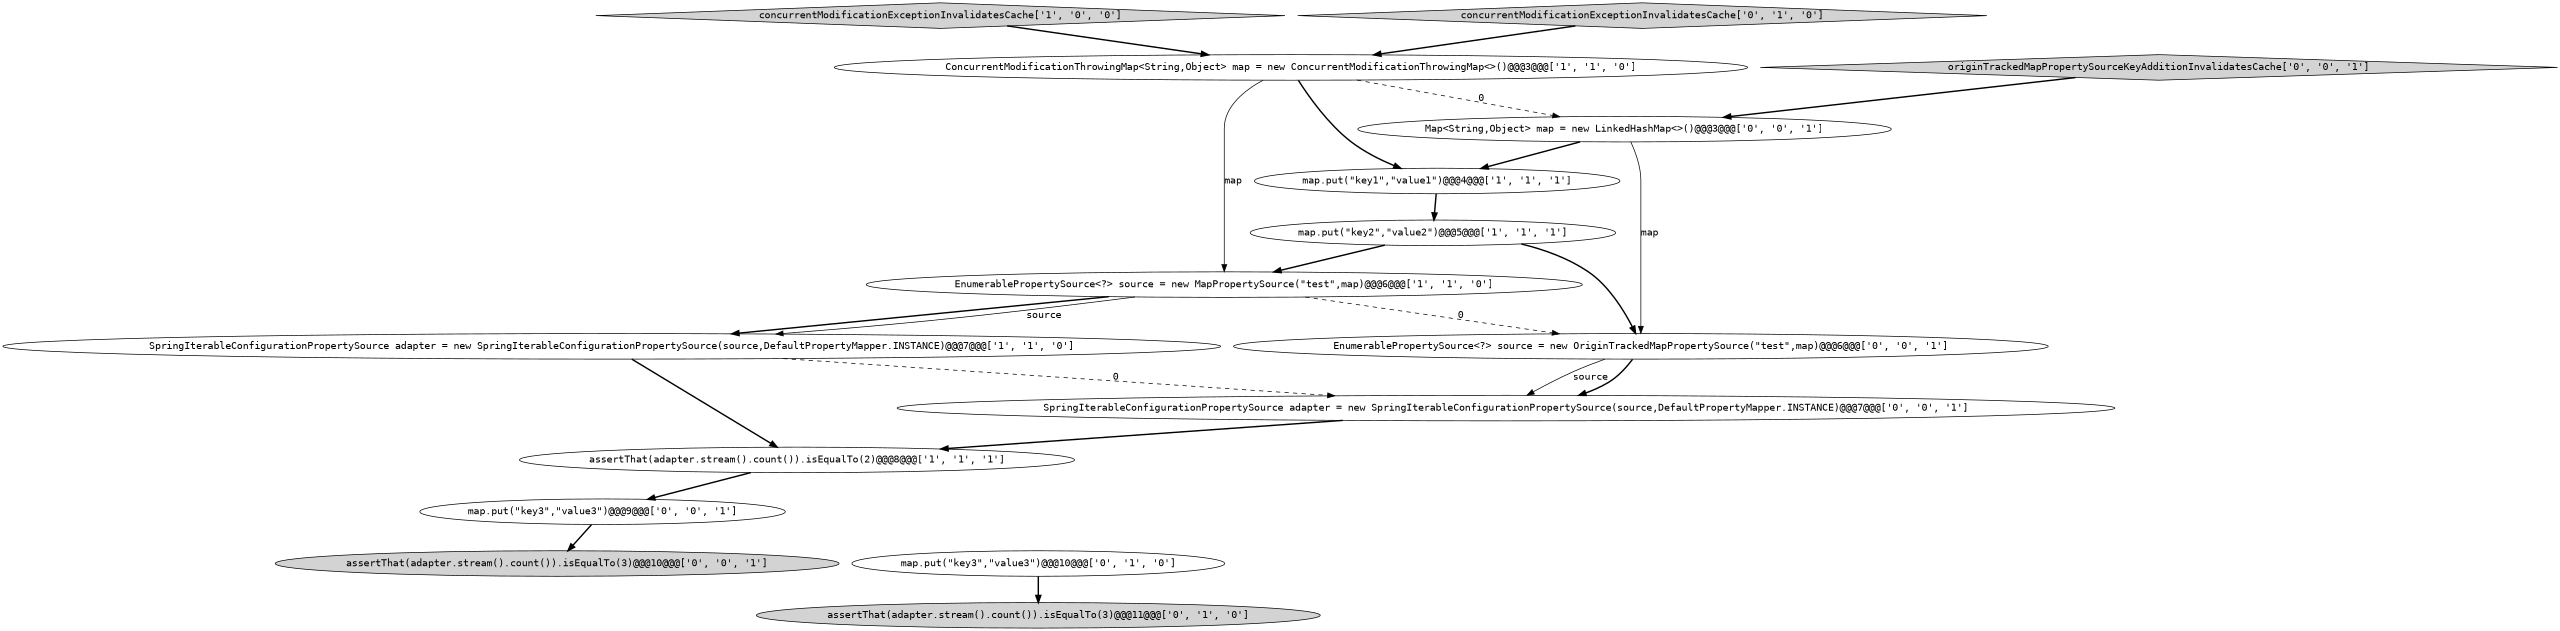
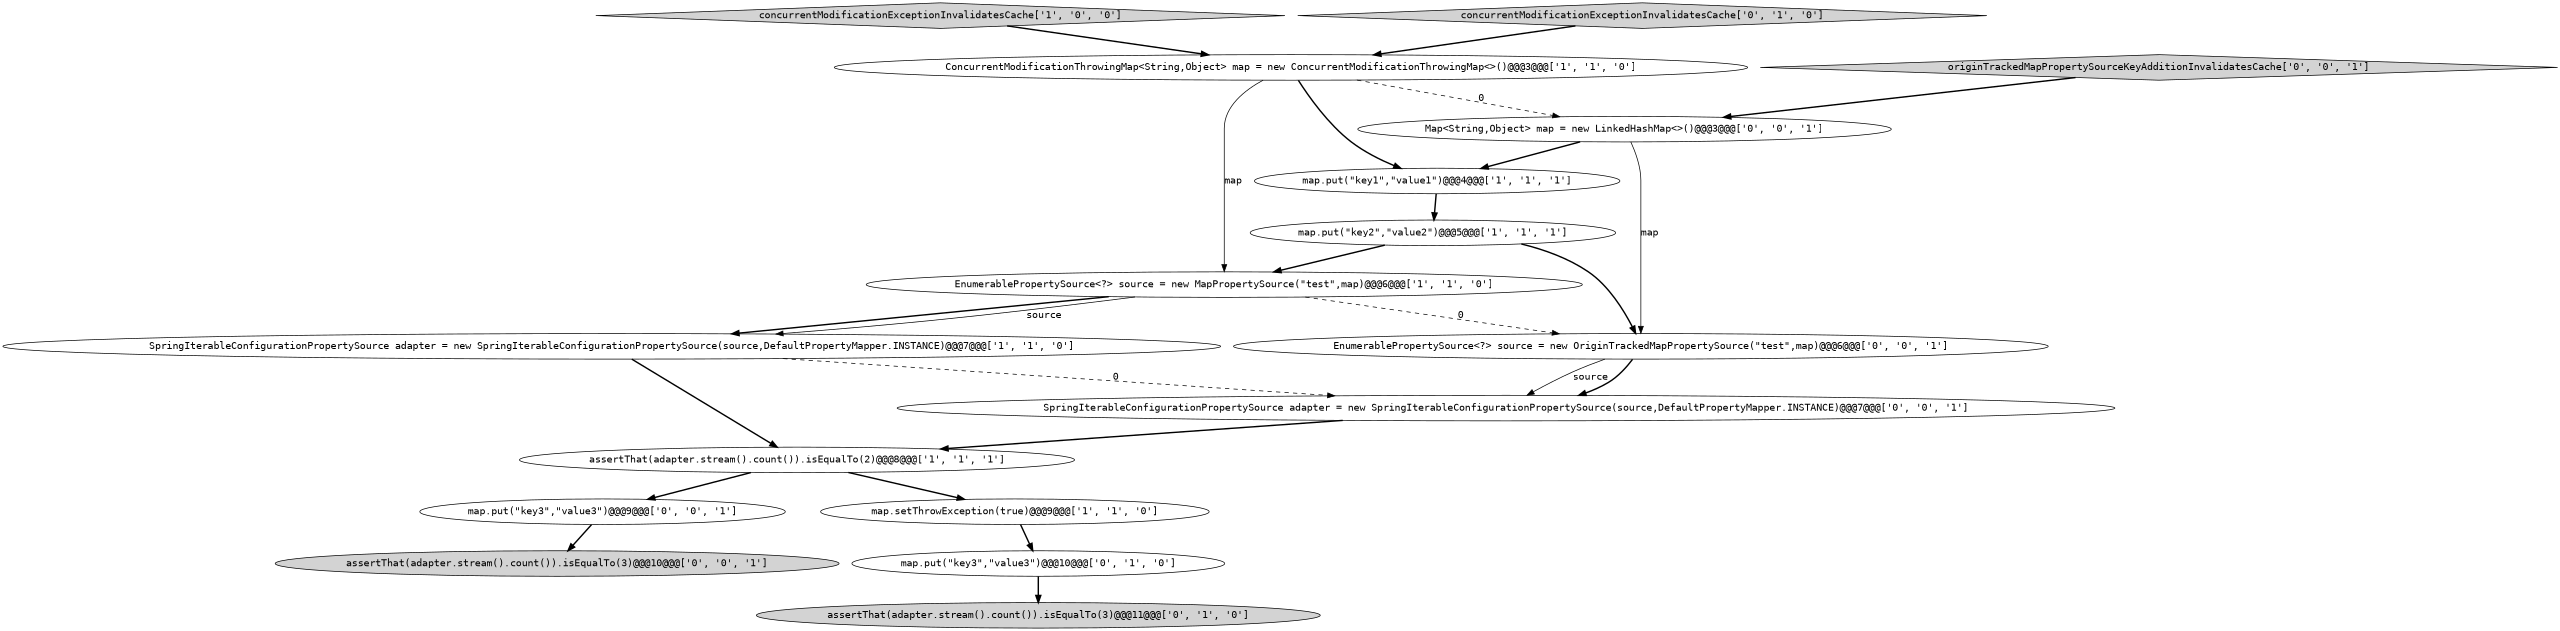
node "map.setThrowException(true)@@@9@@@['1', '1', '0']": added
